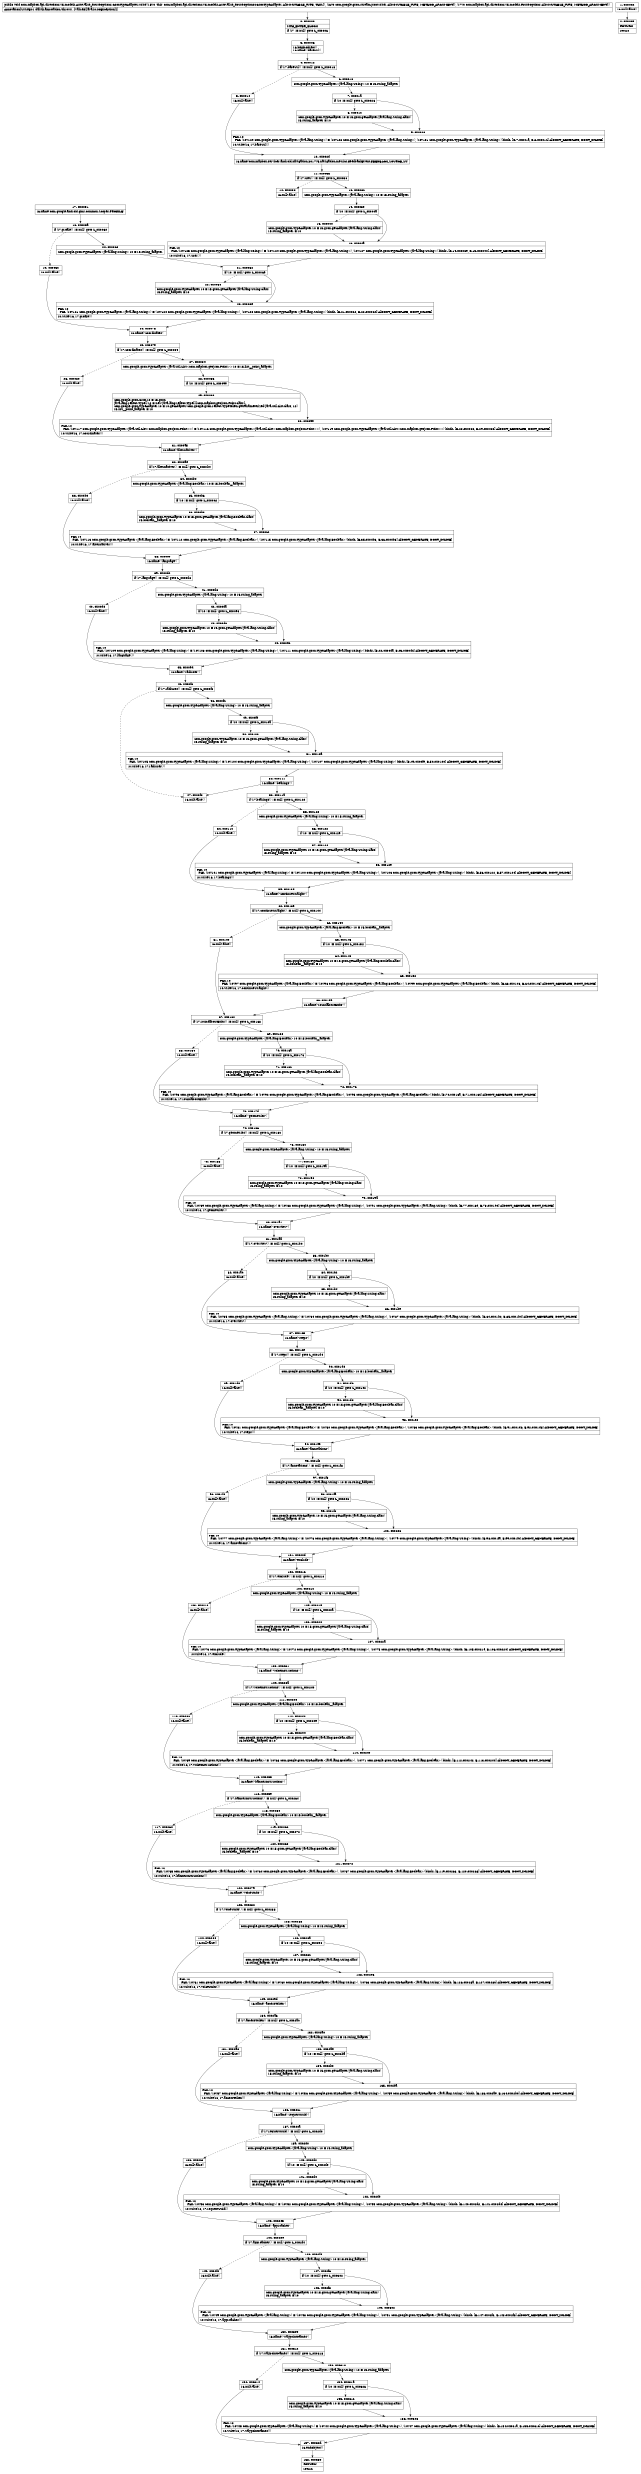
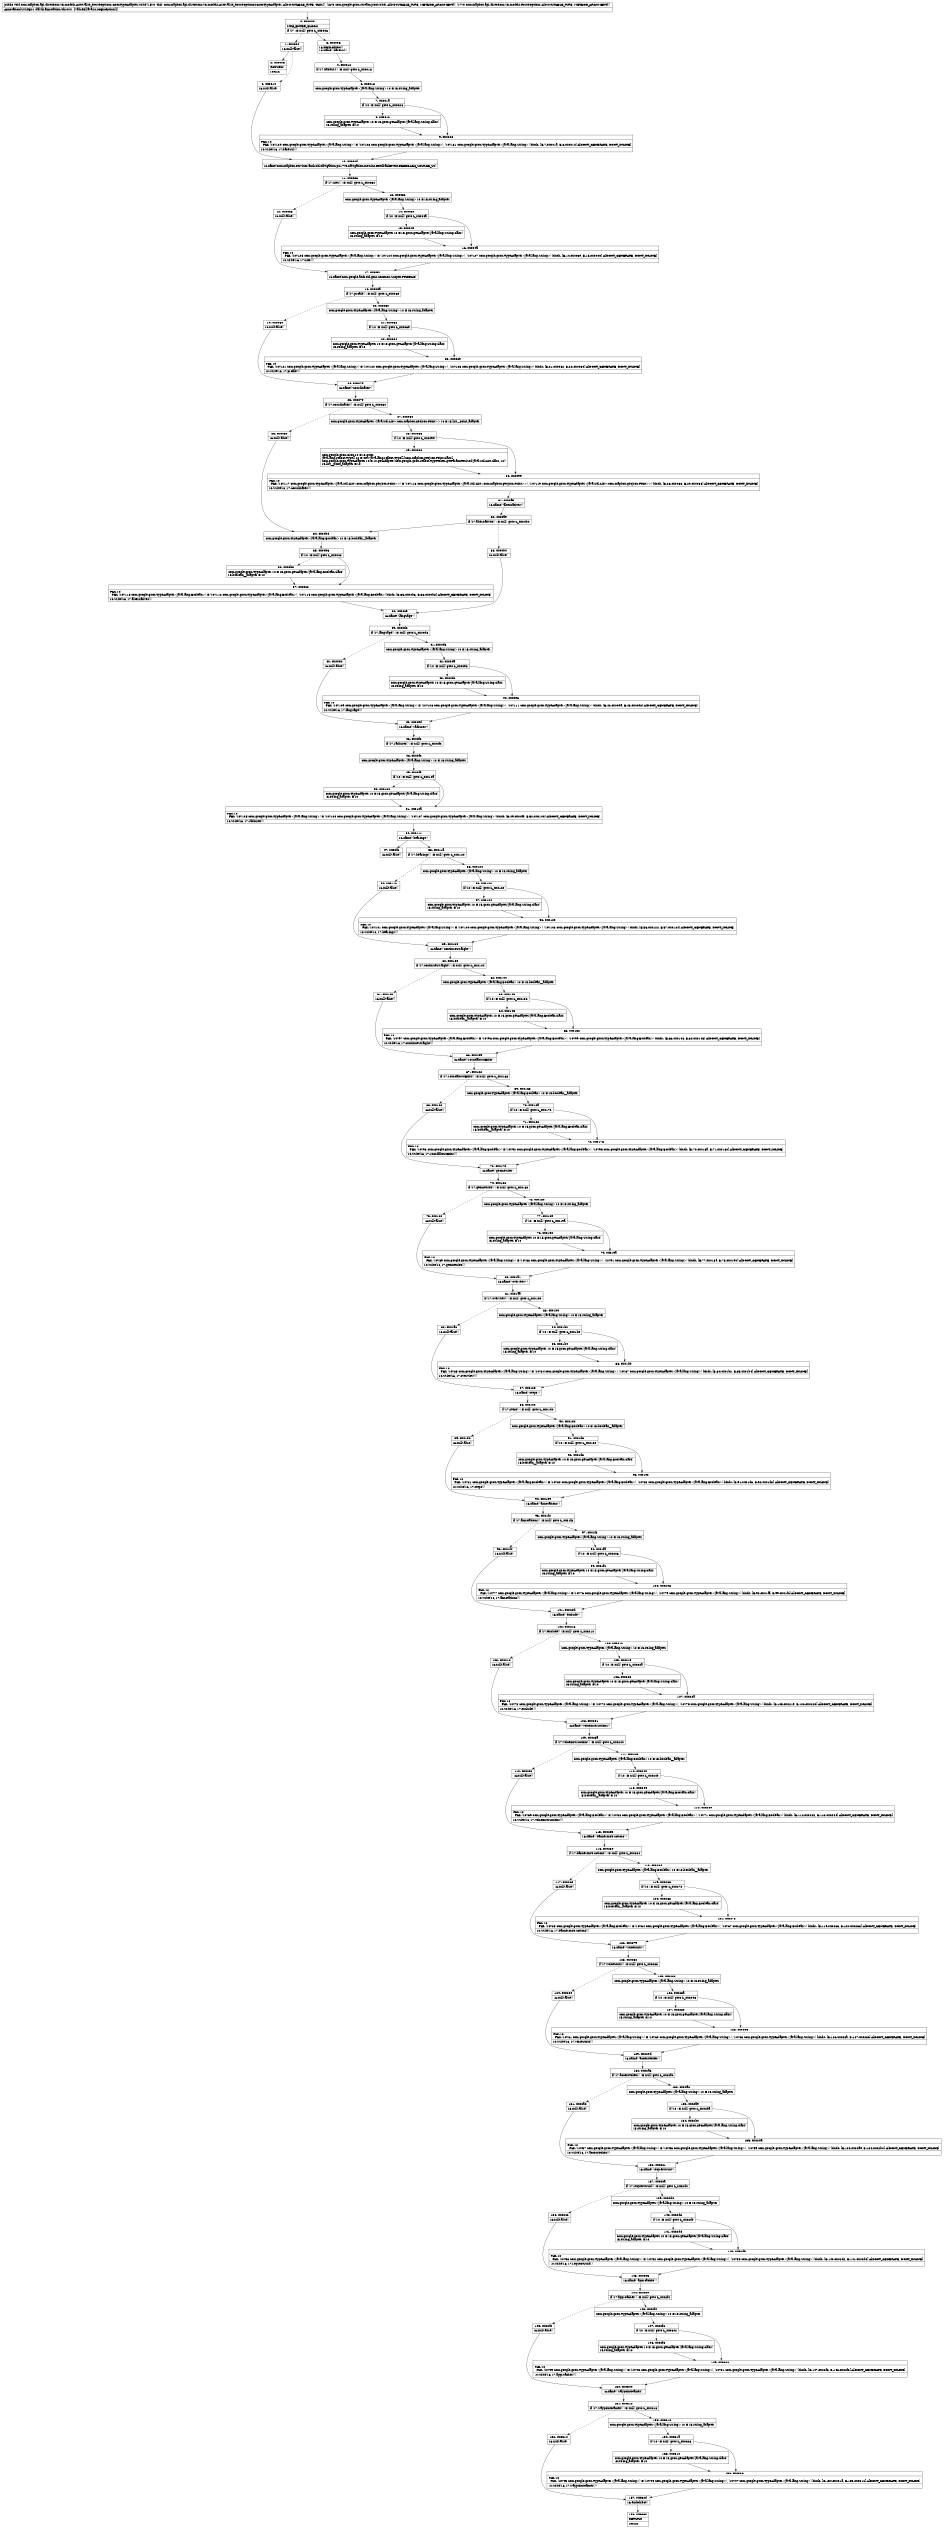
edge "0: 0x0000" -> "1: 0x0002": added
edge "4: 0x0012" -> "5: 0x0014": now "1: 0x0002" -> "5: 0x0014"
edge "16: 0x004a" -> "21: 0x0062": now "16: 0x004a" -> "17: 0x0051"
edge "12: 0x0038" -> "17: 0x0051": added
edge "26: 0x0080" -> "31: 0x00a5": now "26: 0x0080" -> "34: 0x00b4"
edge "46: 0x00f6" -> "47: 0x00f8": removed
edge "61: 0x0140" -> "67: 0x0162": now "61: 0x0140" -> "66: 0x0159"
